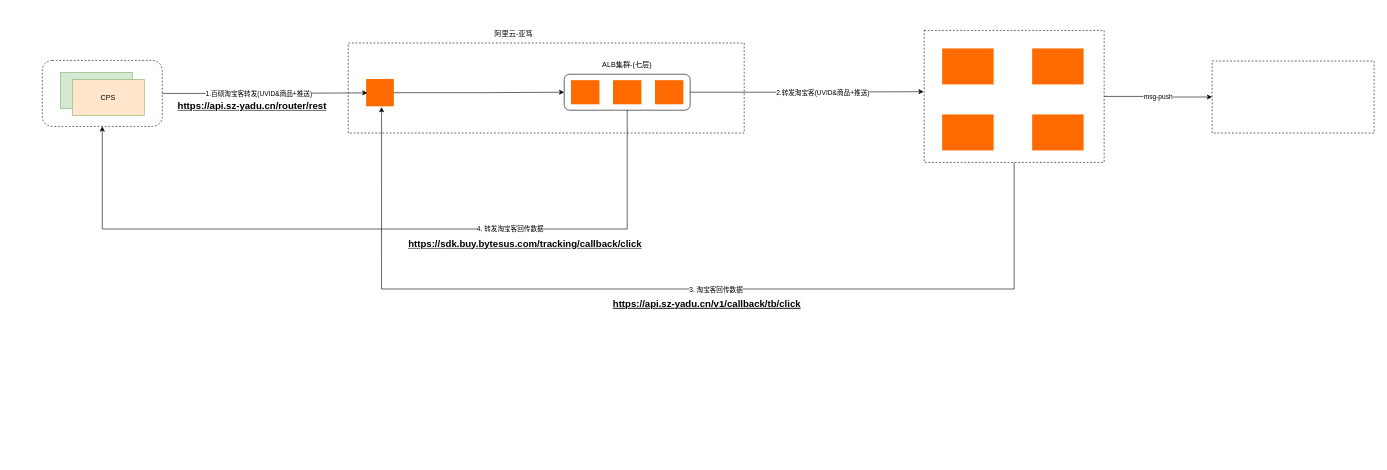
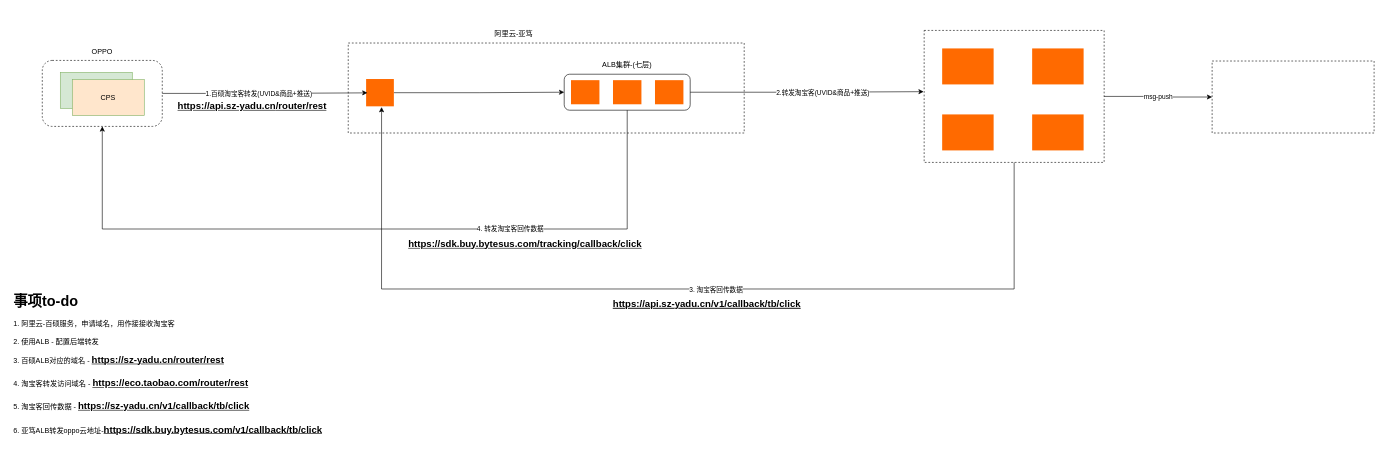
node "OPPO": added
node "事项to-do 1. 阿里云-百硕服务，申请域名，用作接接收淘宝客 2. 使用ALB - 配置后端转发 3. 百硕ALB对应的域名 - https://sz-yadu.cn/router/rest 4. 淘宝客转发访问域名 - https://eco.taobao.com/router/rest 5. 淘宝客回传数据 - https://sz-yadu.cn/v1/callback/tb/click 6. 亚笃ALB转发oppo云地址-https://sdk.buy.bytesus.com/v1/callback/tb/click": added
